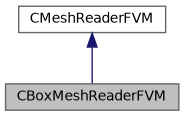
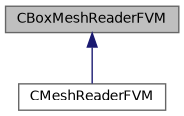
edge "CBoxMeshReaderFVM" -> "CMeshReaderFVM": reversed
